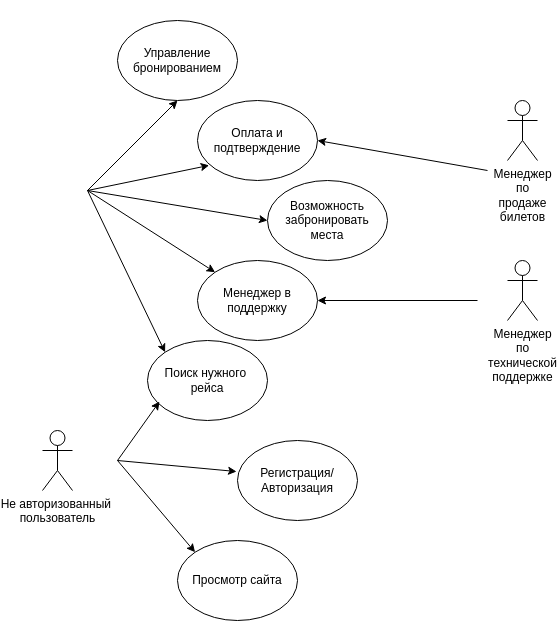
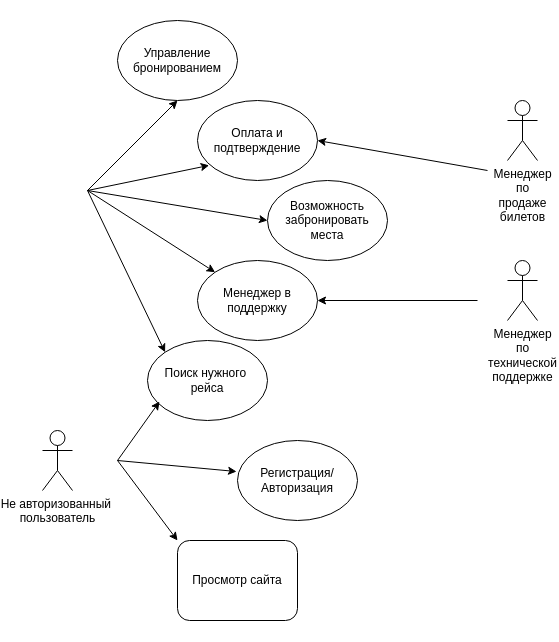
node "Просмотр сайта": shape ellipse -> rounded rectangle
